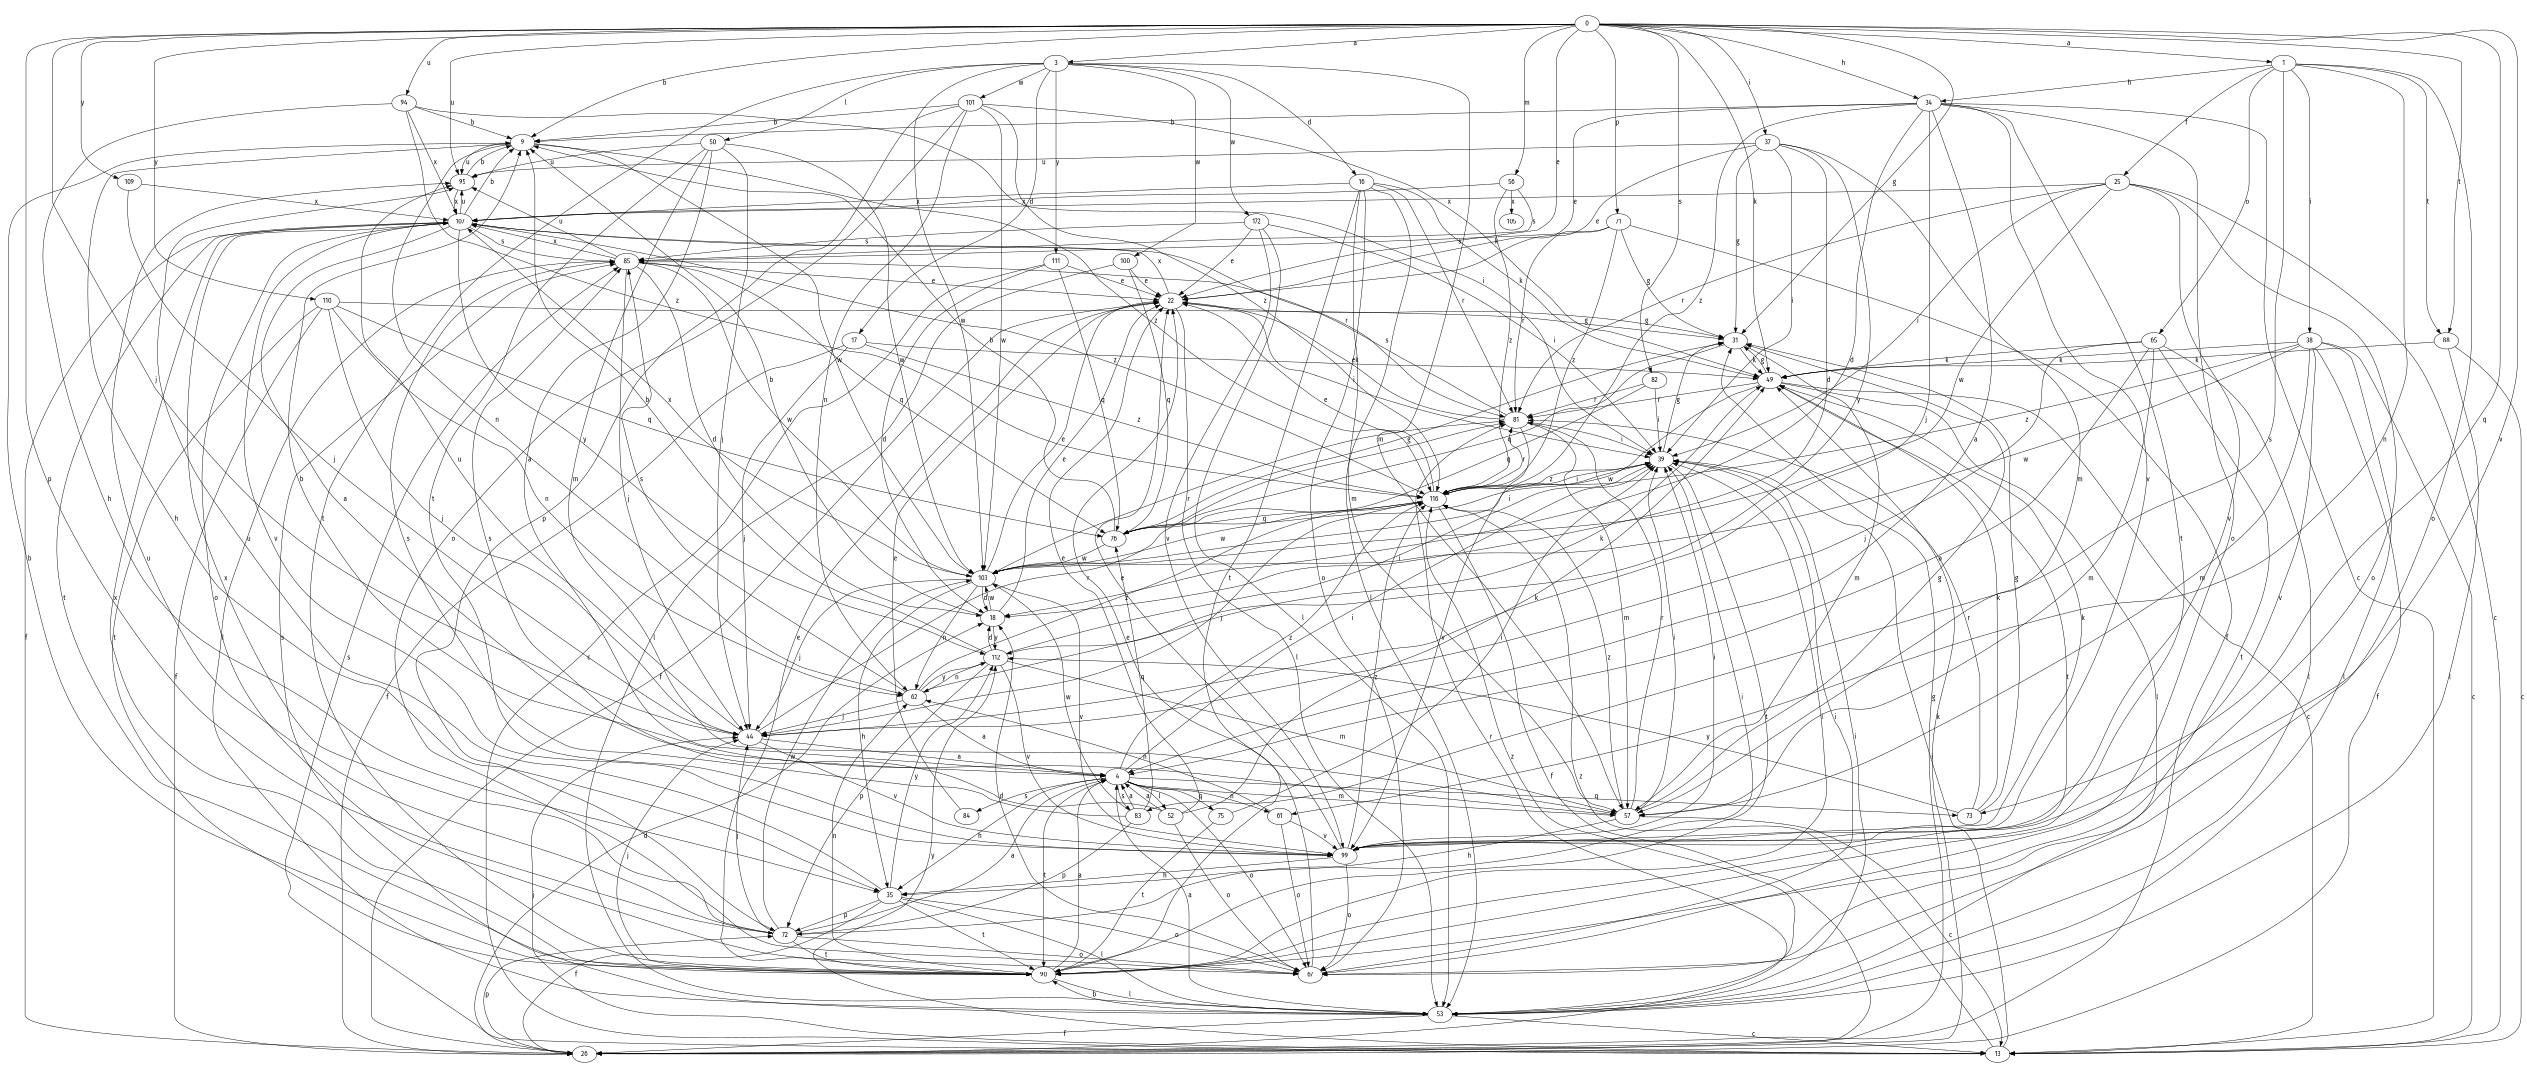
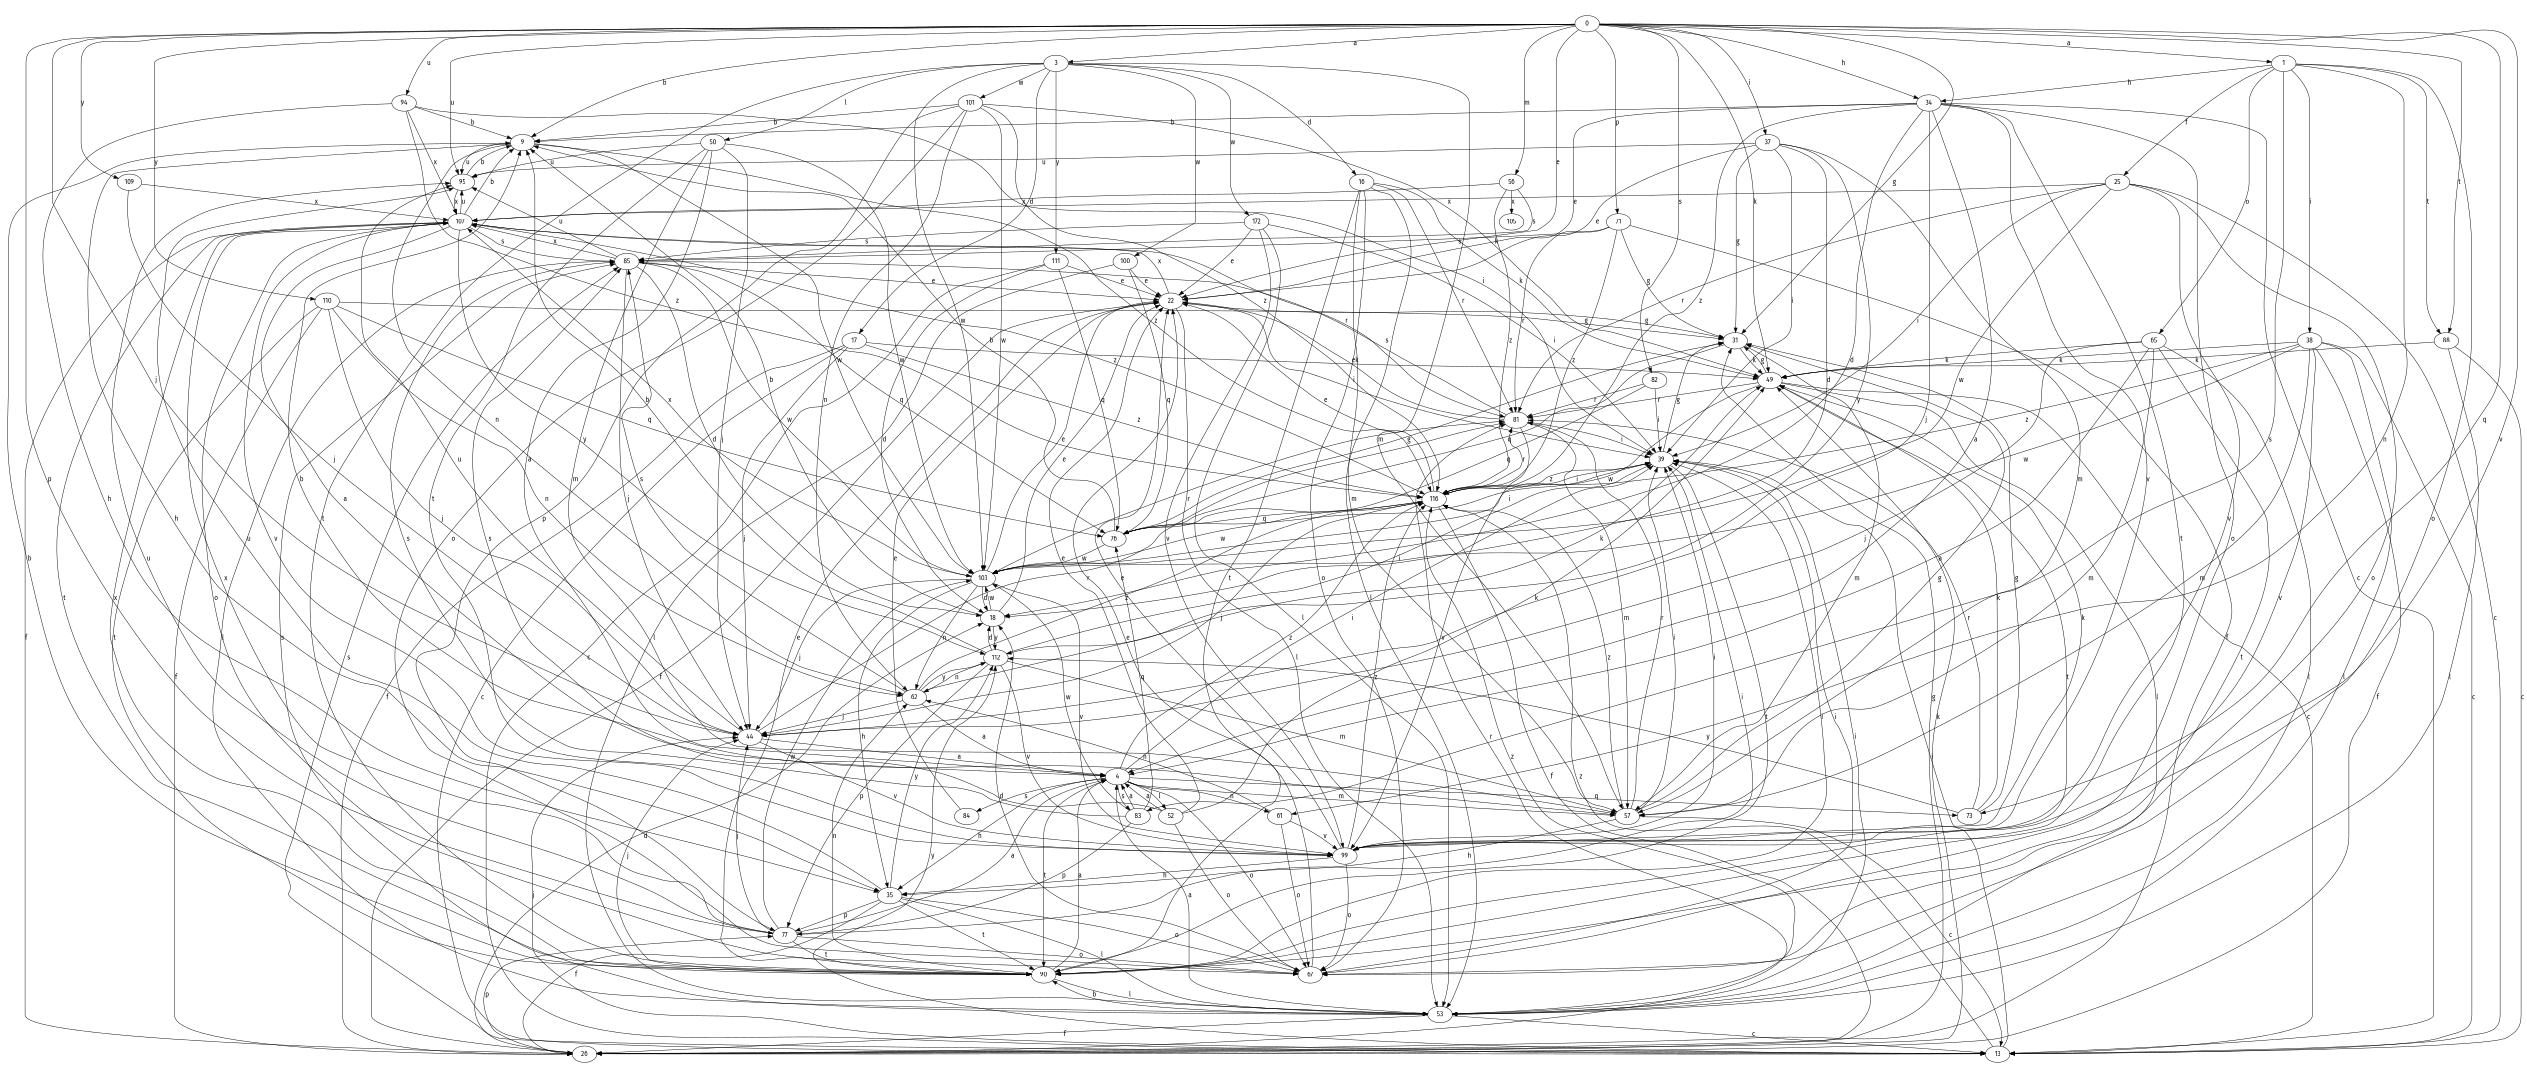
edge "16" -> "107": removed, label "x"
node "75": removed
node "72": label "72" -> "77"
edge "17" -> "13": added, label "c"
